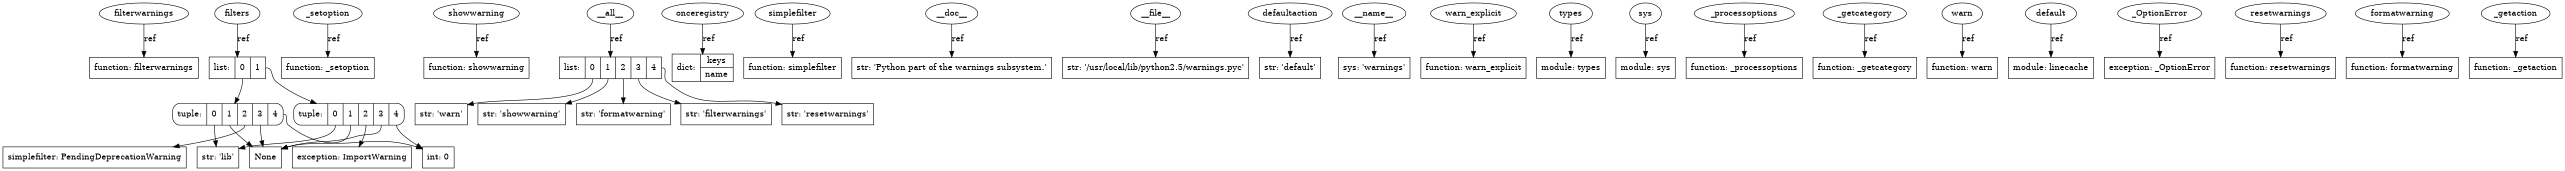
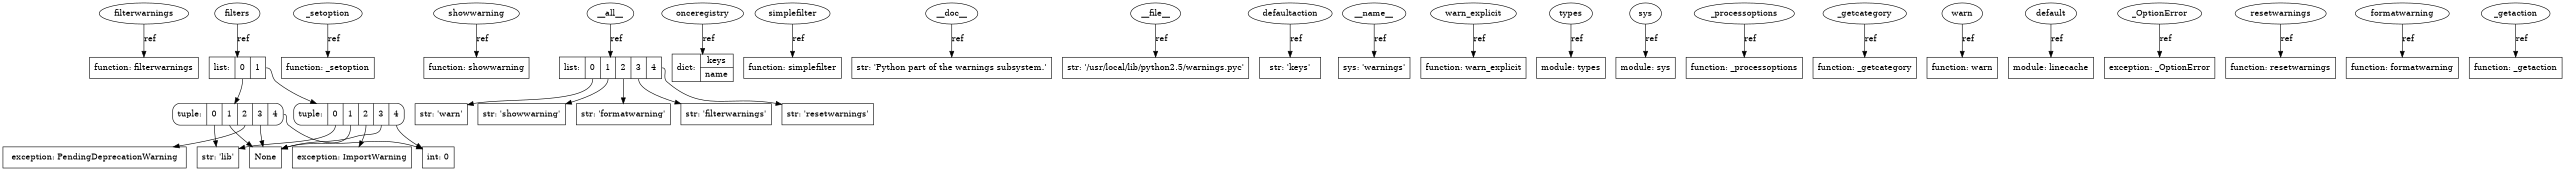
node "str: 'default'": label "str: 'default'" -> "str: 'keys'"
node "simplefilter: PendingDeprecationWarning": label "simplefilter: PendingDeprecationWarning" -> "exception: PendingDeprecationWarning"
